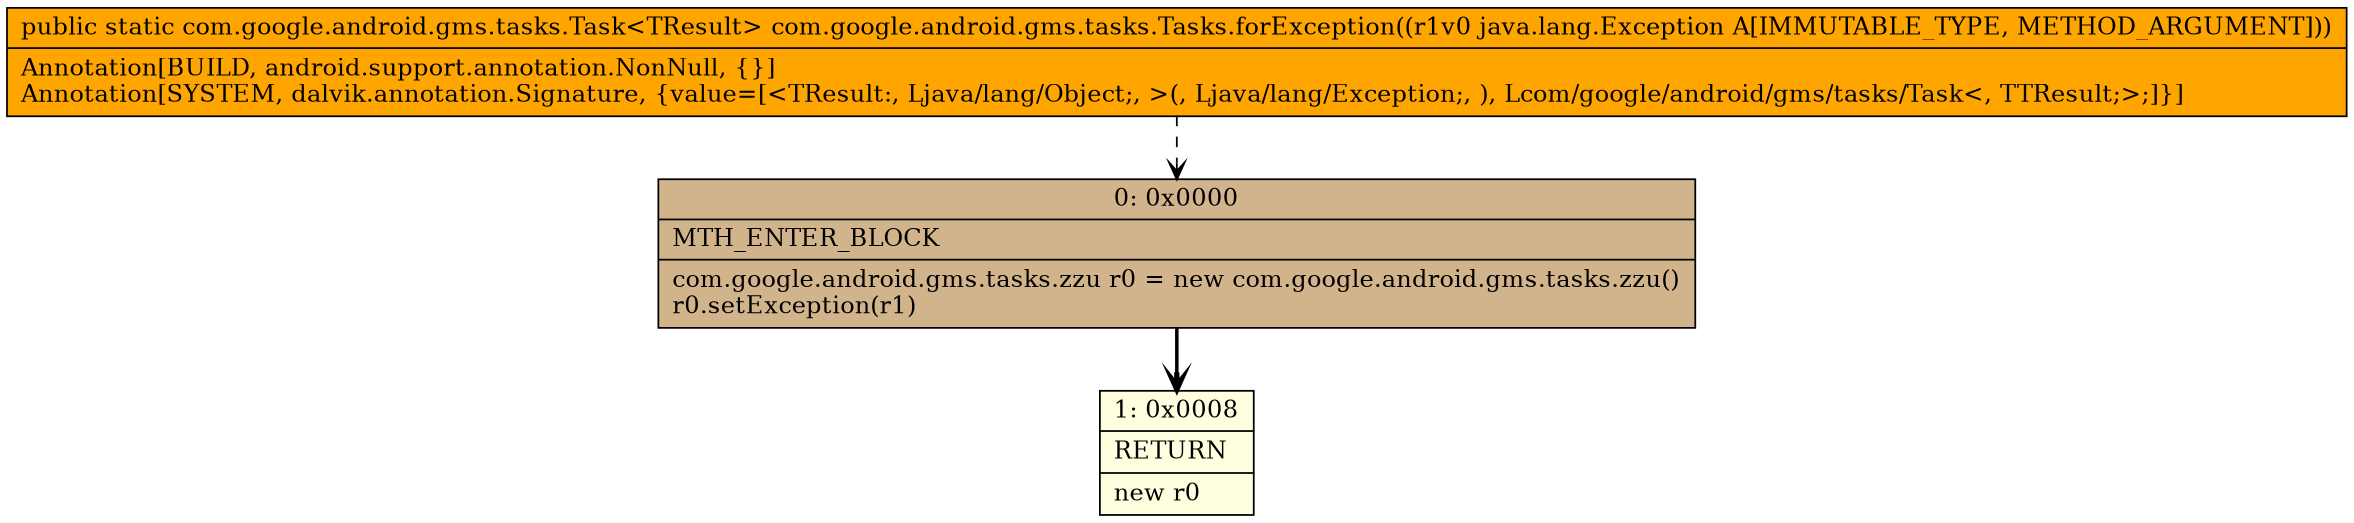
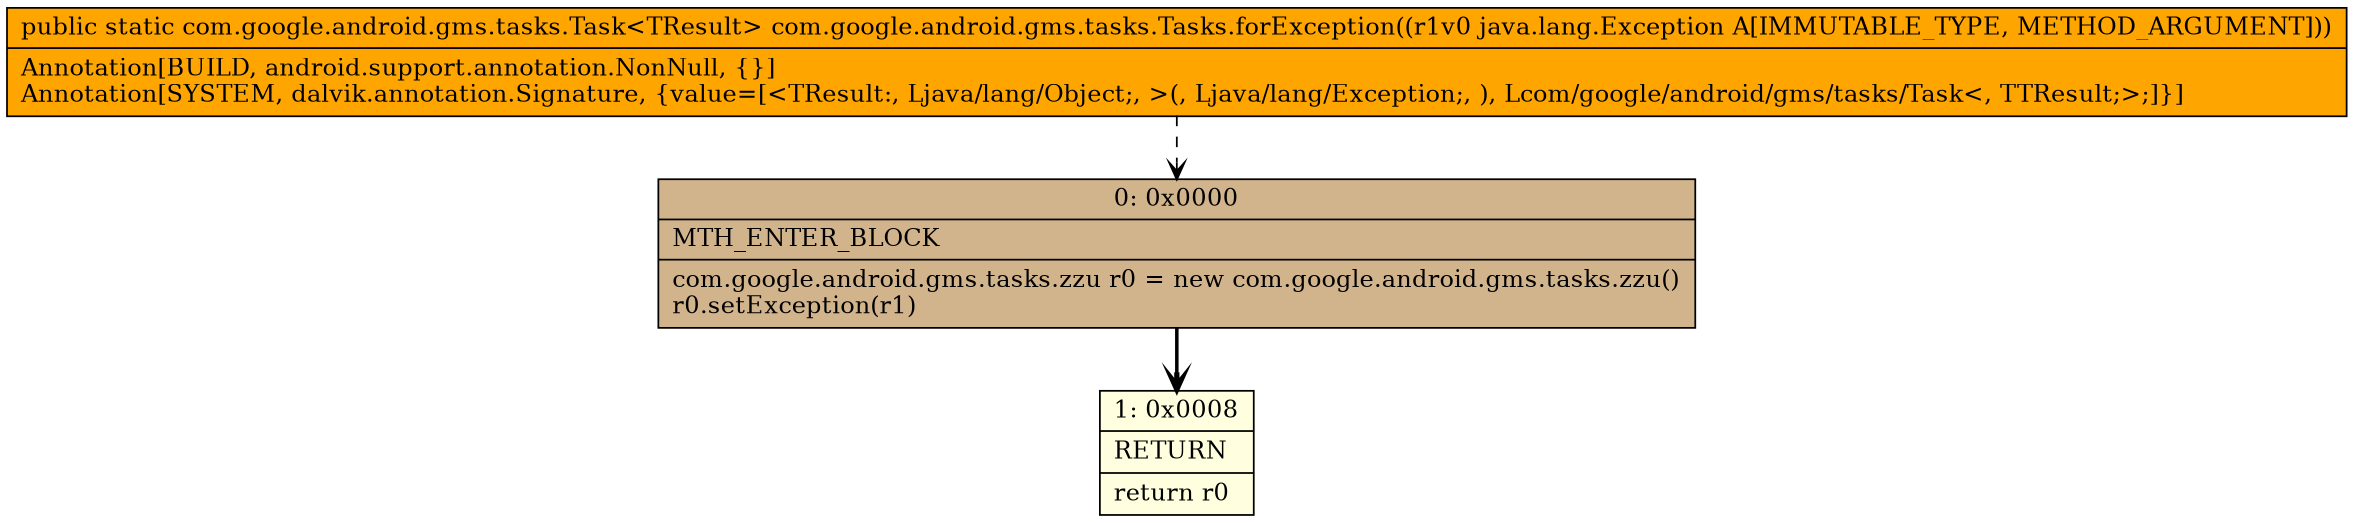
node "1: 0x0008": text "new r0" -> "return r0"
